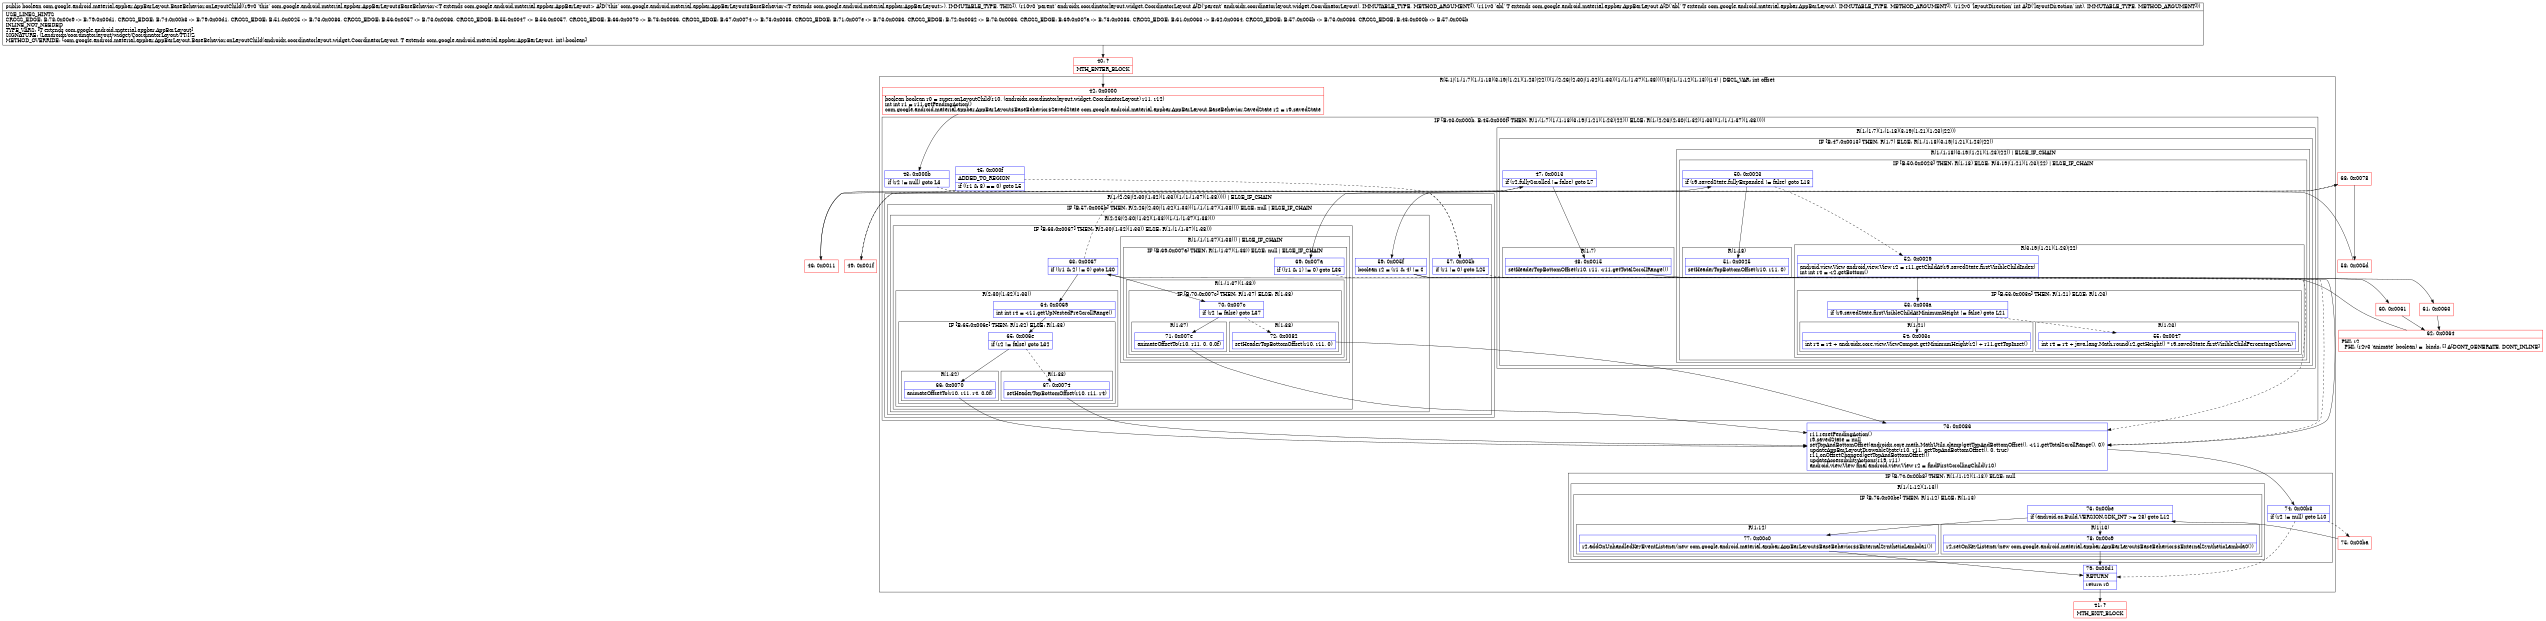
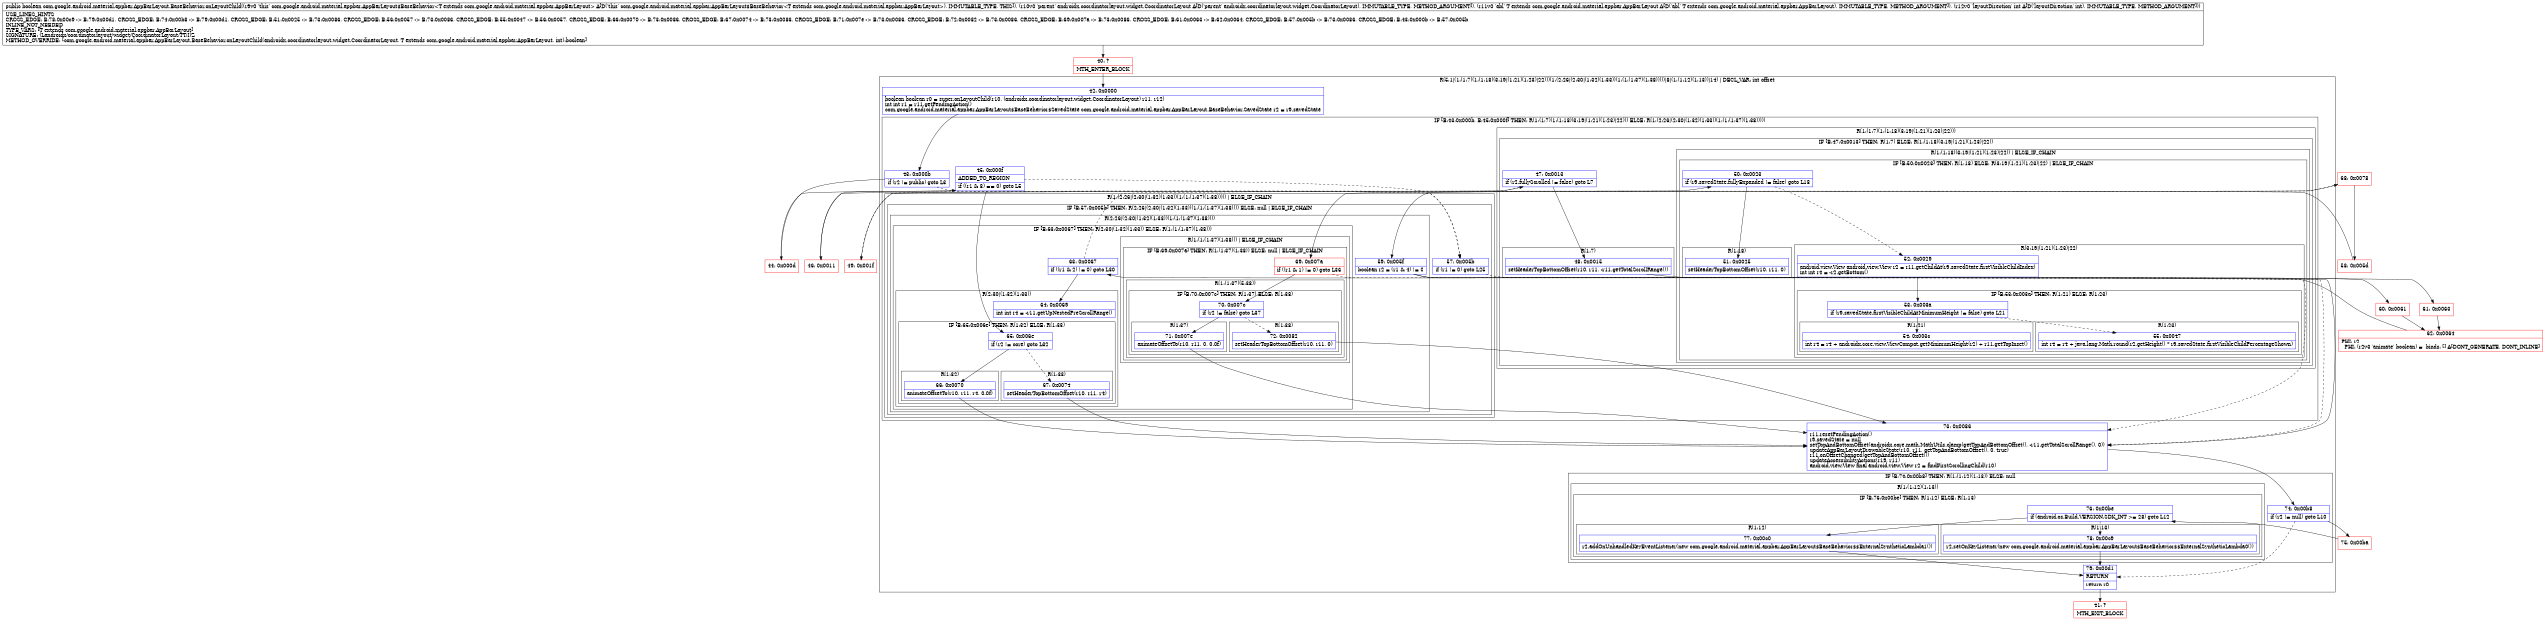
node "42: 0x0000": color red -> blue
node "43: 0x000b": text "if (r2 != null) goto L3" -> "if (r2 != public) goto L3"
node "44: 0x000d": added
node "69: 0x007a": color blue -> red
cluster "R(1:(1:37)(1:38))": label "R(1:(1:37)(1:38))" -> "R(1:(1:37)(5:38))"
edge "63: 0x0067" -> "70: 0x007c": now "69: 0x007a" -> "70: 0x007c"
edge "64: 0x0069" -> "65: 0x006e": now "45: 0x000f" -> "65: 0x006e"
node "65: 0x006e": text "if (r2 != false) goto L32" -> "if (r2 != core) goto L32"
edge "74: 0x00b8" -> "75: 0x00ba": style dashed -> solid
